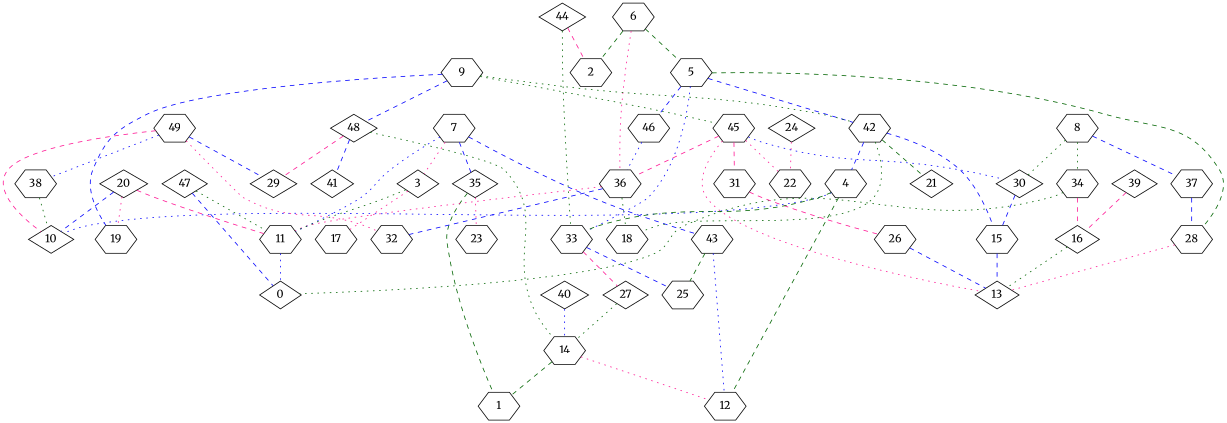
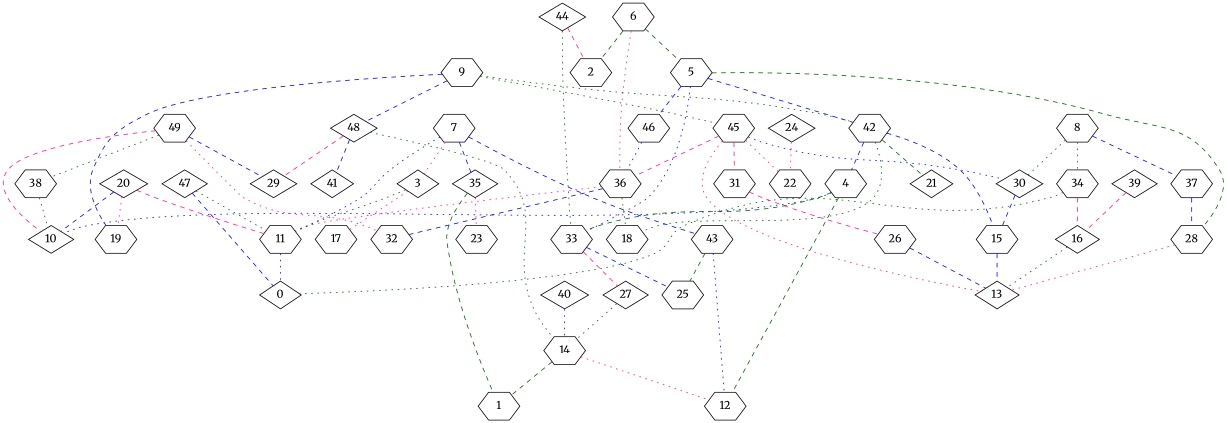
edge "49" -- "38": color blue -> darkgreen
